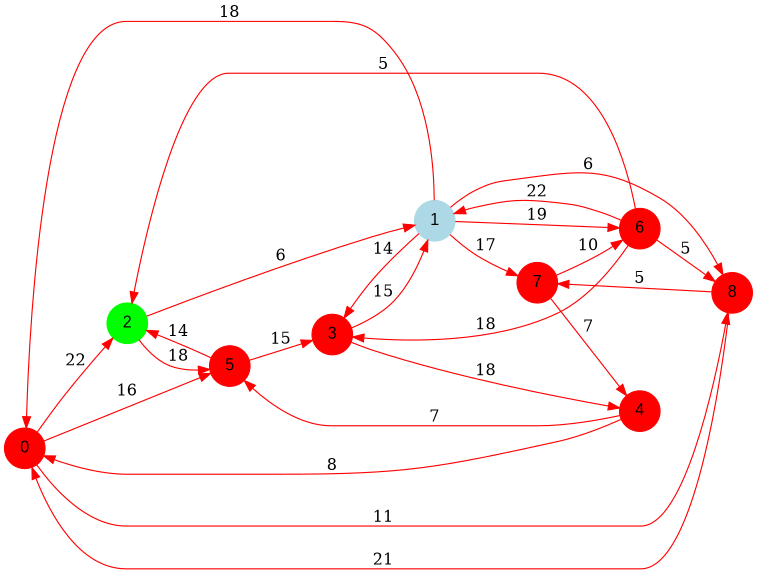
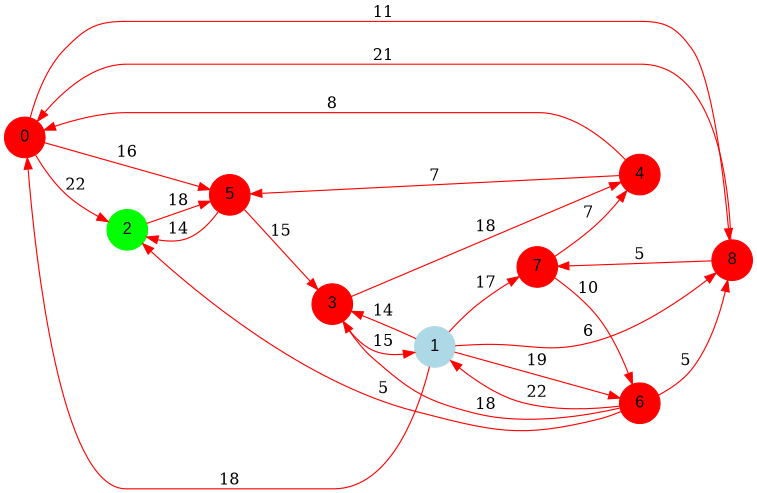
edge "2" -> "1": removed, label "6"
